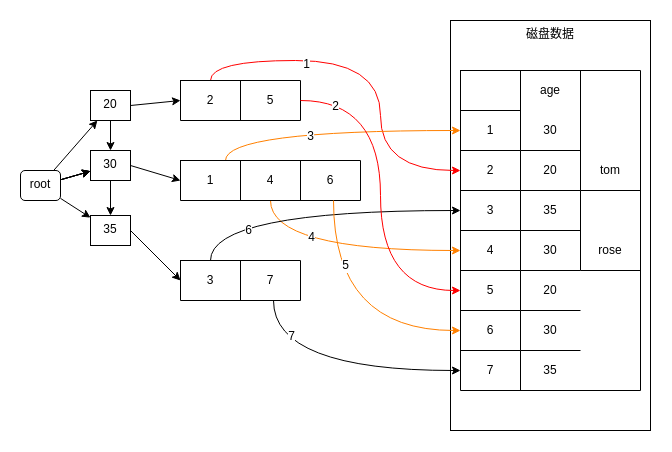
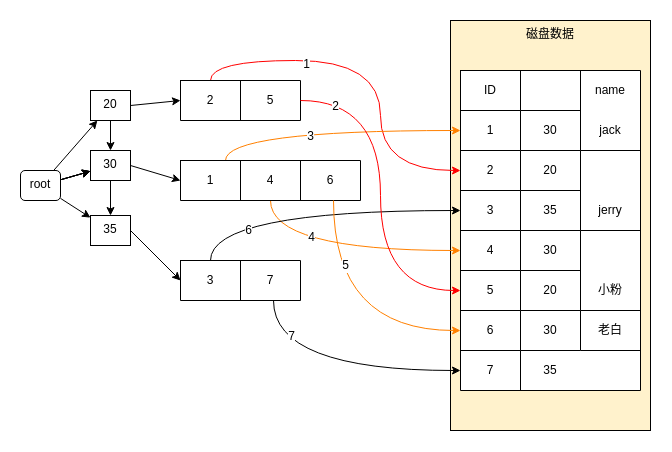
node "磁盘数据": fillcolor #ffffff -> #fff2cc
node "ID": added
node "age": removed
node "name": added
node "jack": added
node "tom": removed
node "jerry": added
node "rose": removed
node "小粉": added
node "老白": added
